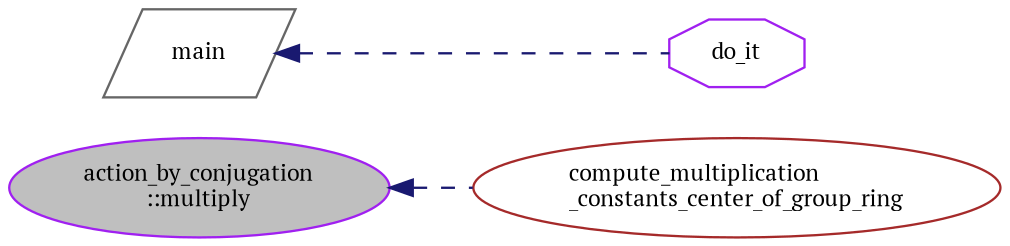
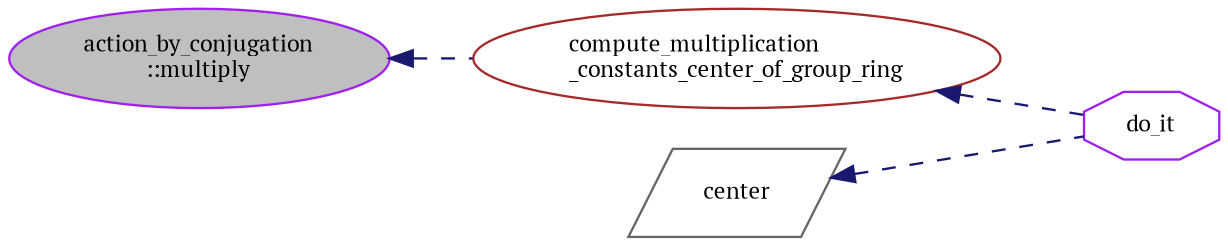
node "main": label "main" -> "center"
edge "do_it" -> "compute_multiplication _constants_center_of_group_ring": added
